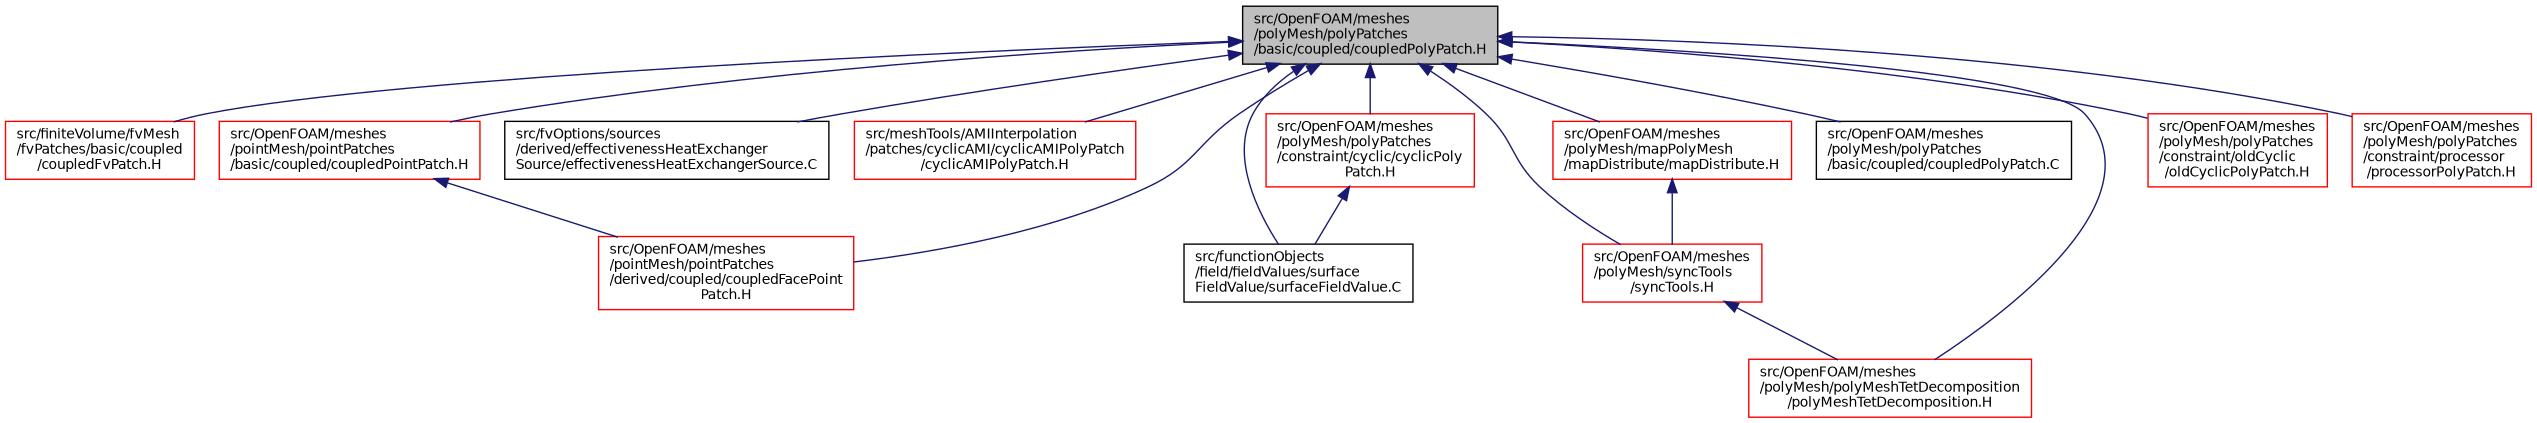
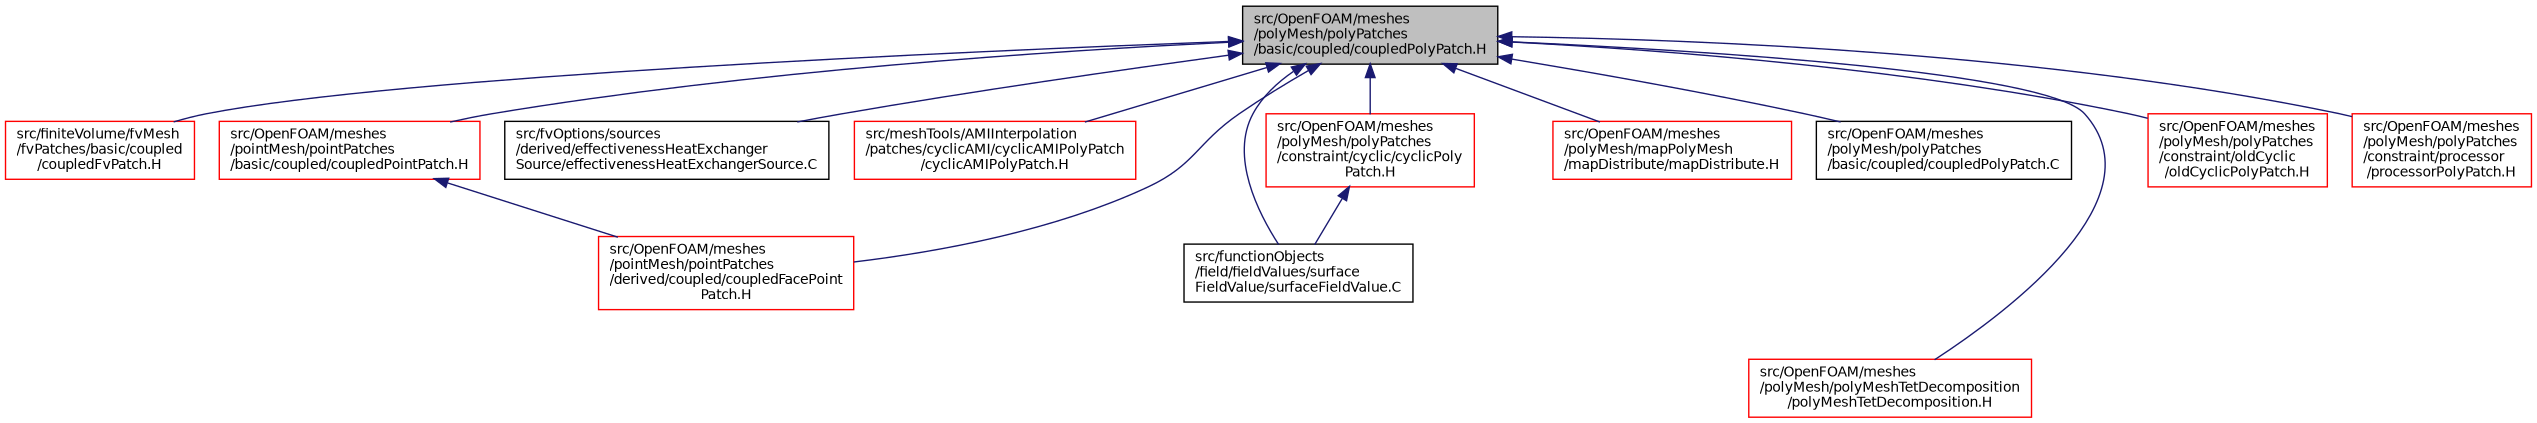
node "src/OpenFOAM/meshes /polyMesh/syncTools /syncTools.H": removed
